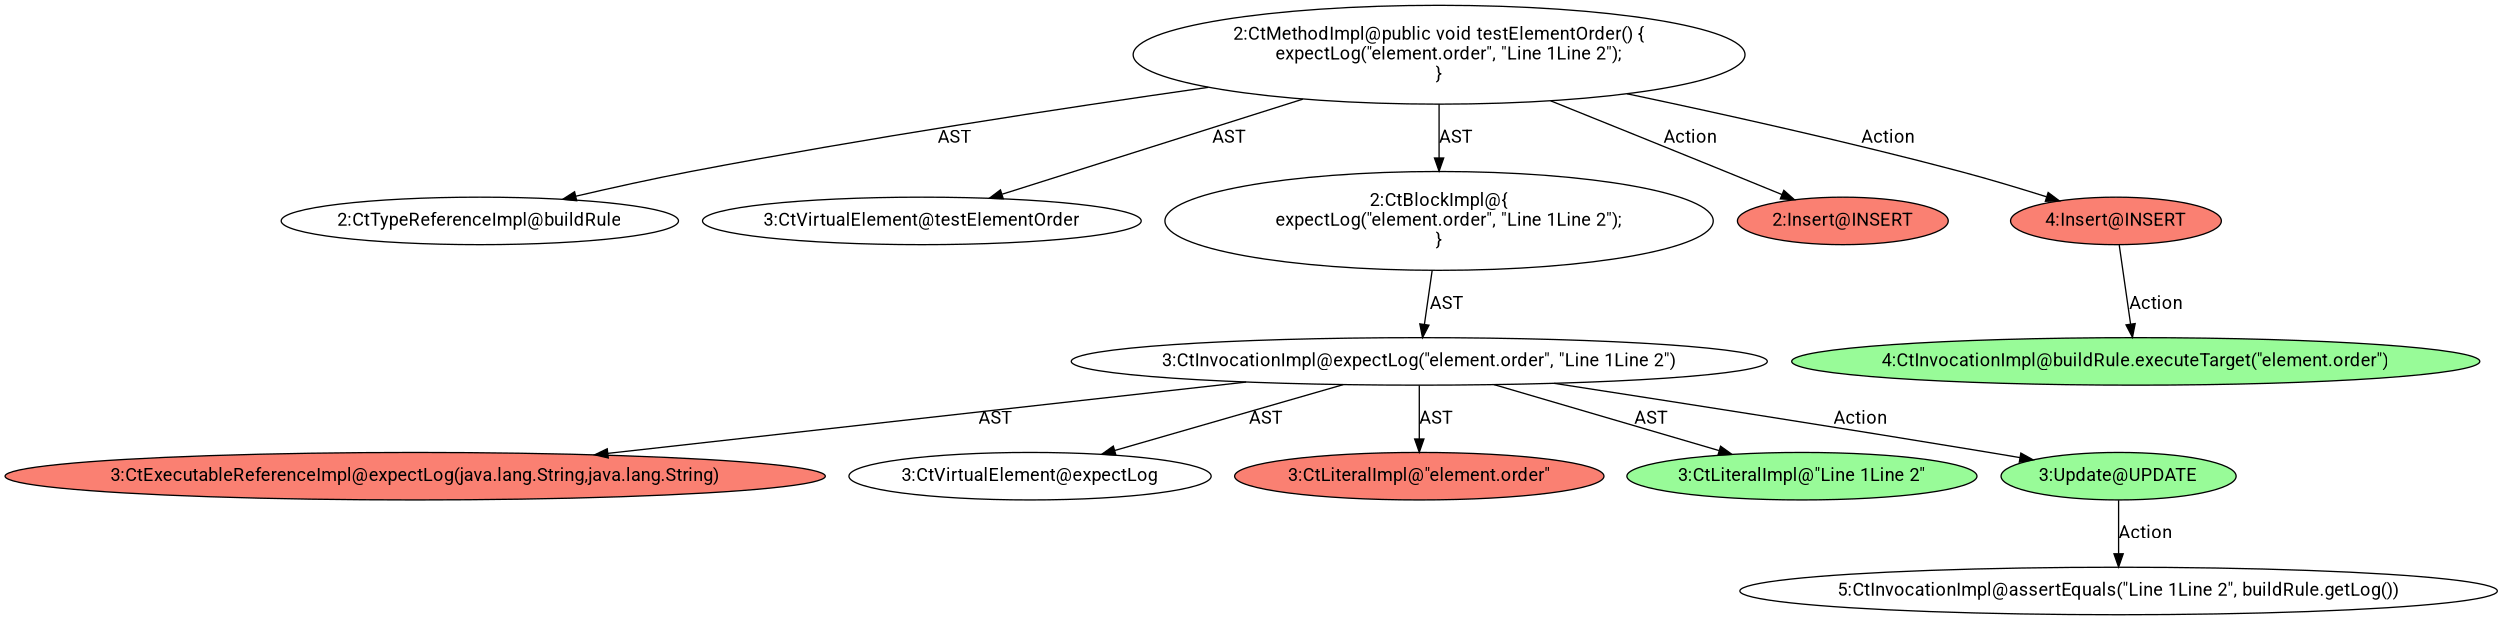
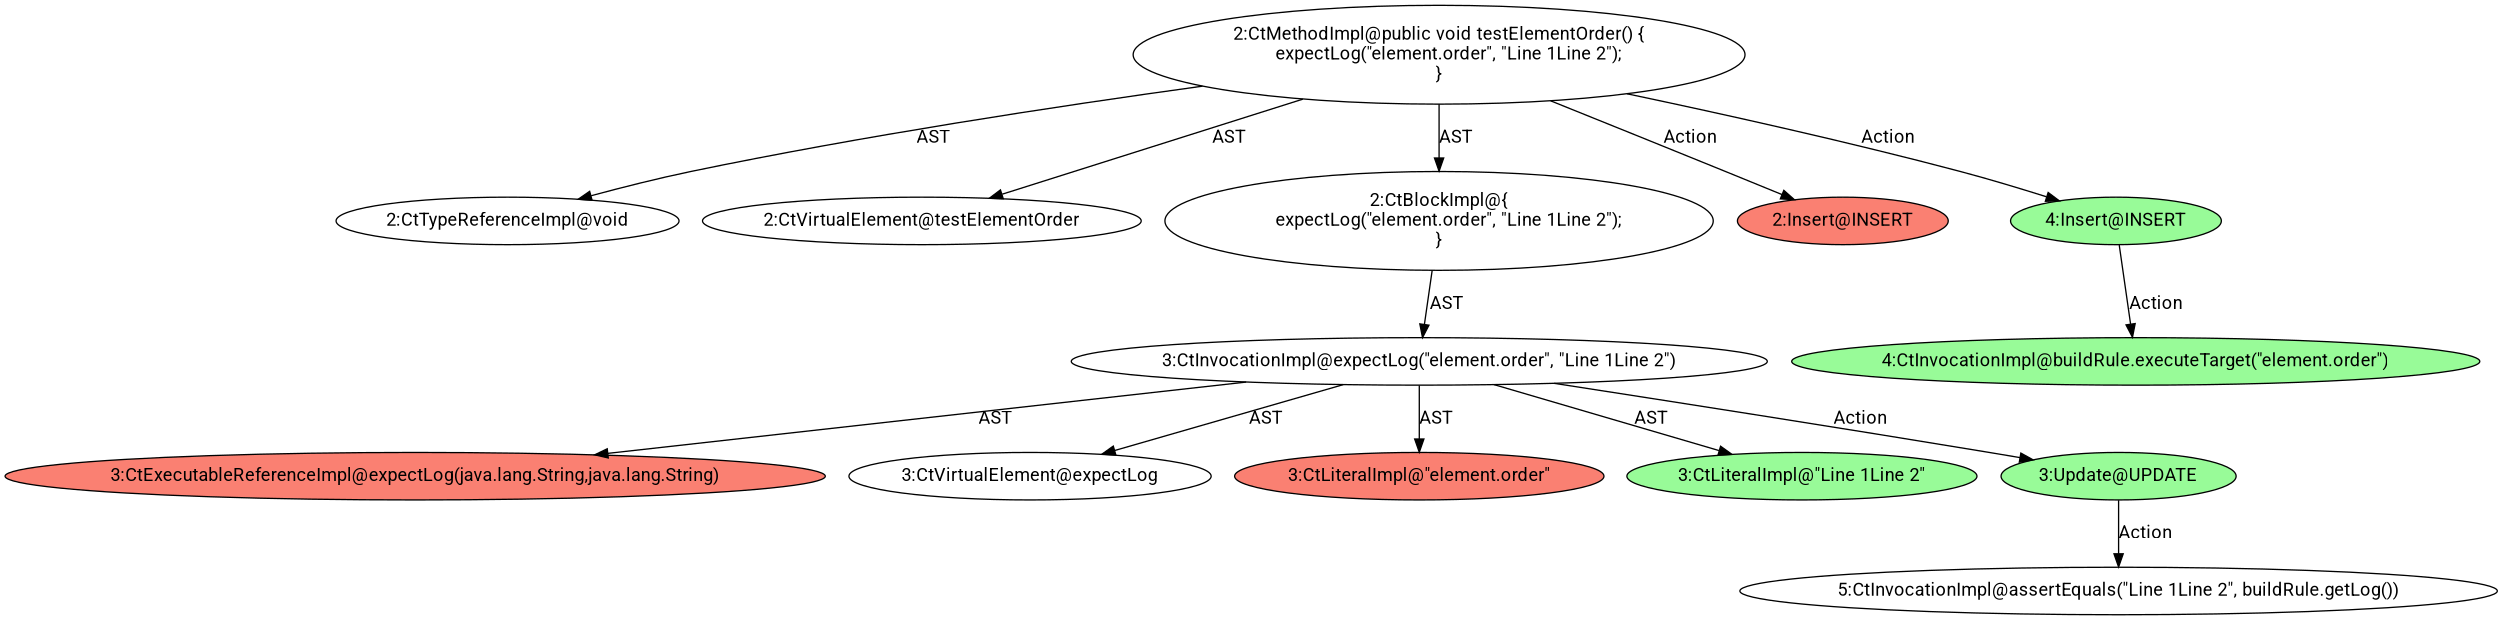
node "2:CtTypeReferenceImpl@buildRule": label "2:CtTypeReferenceImpl@buildRule" -> "2:CtTypeReferenceImpl@void"
node "3:CtVirtualElement@testElementOrder": label "3:CtVirtualElement@testElementOrder" -> "2:CtVirtualElement@testElementOrder"
node "4:Insert@INSERT": fillcolor salmon -> palegreen
